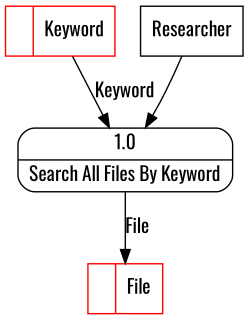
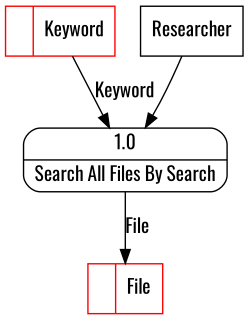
node "1.0": text "Search All Files By Keyword" -> "Search All Files By Search"
